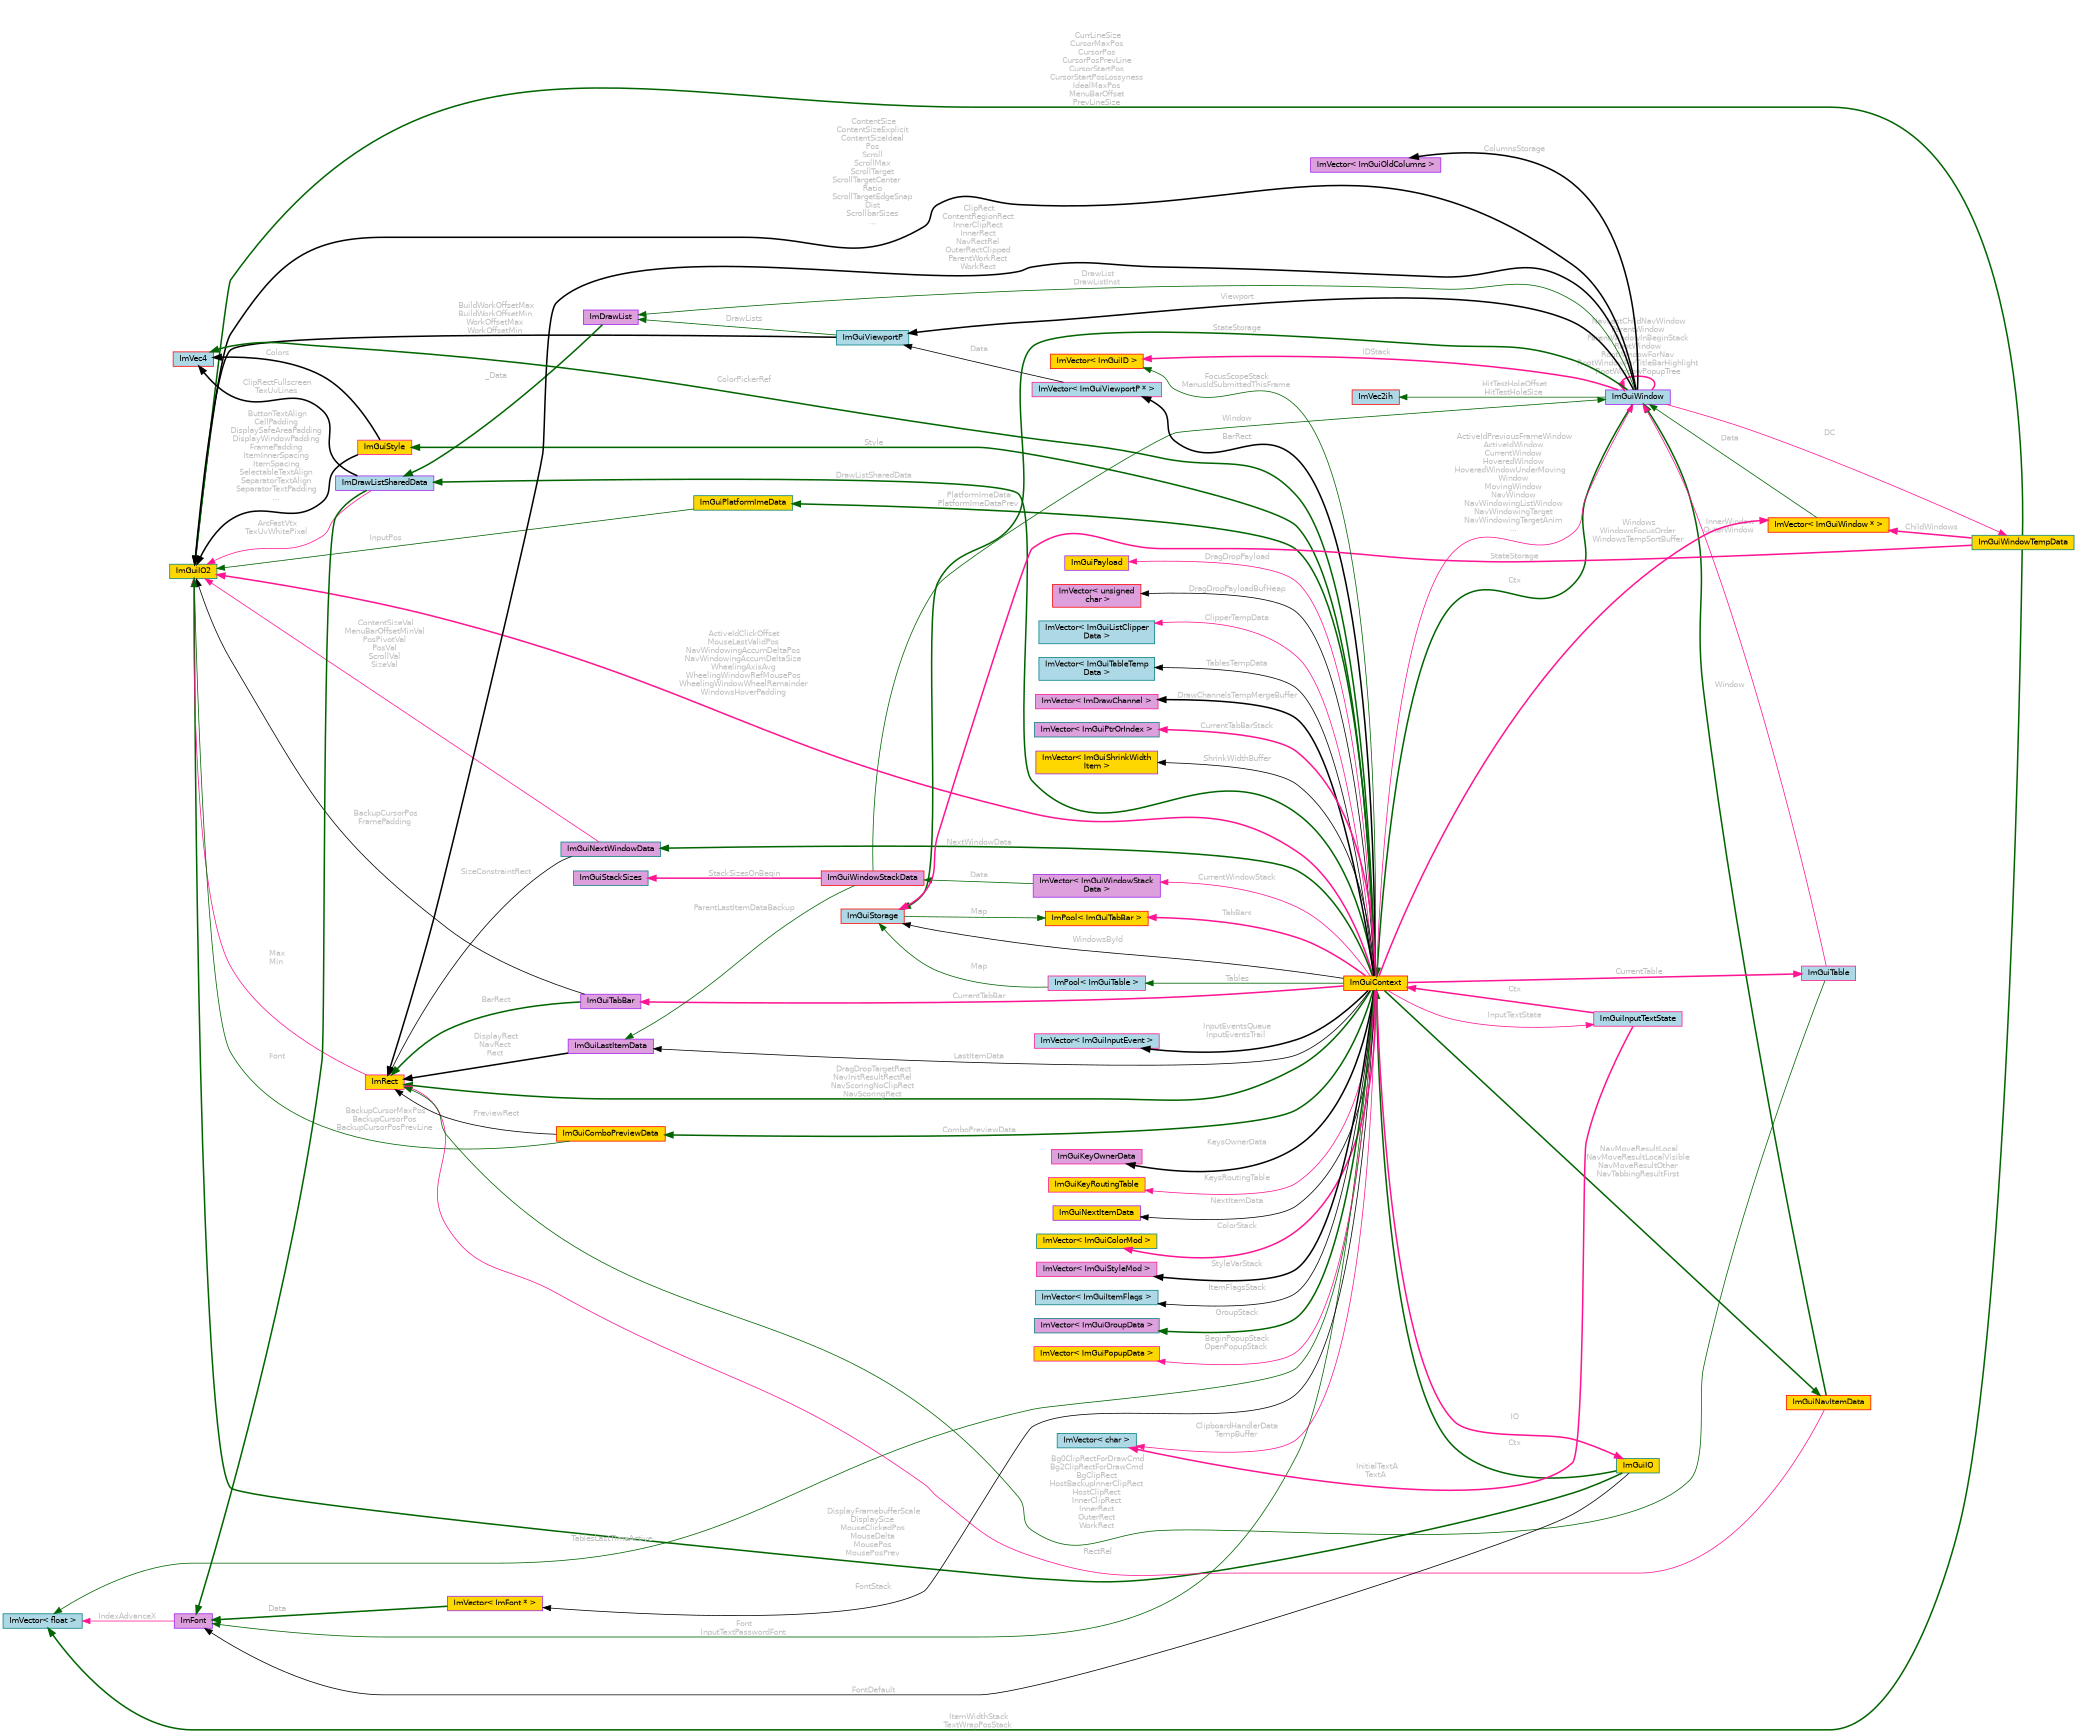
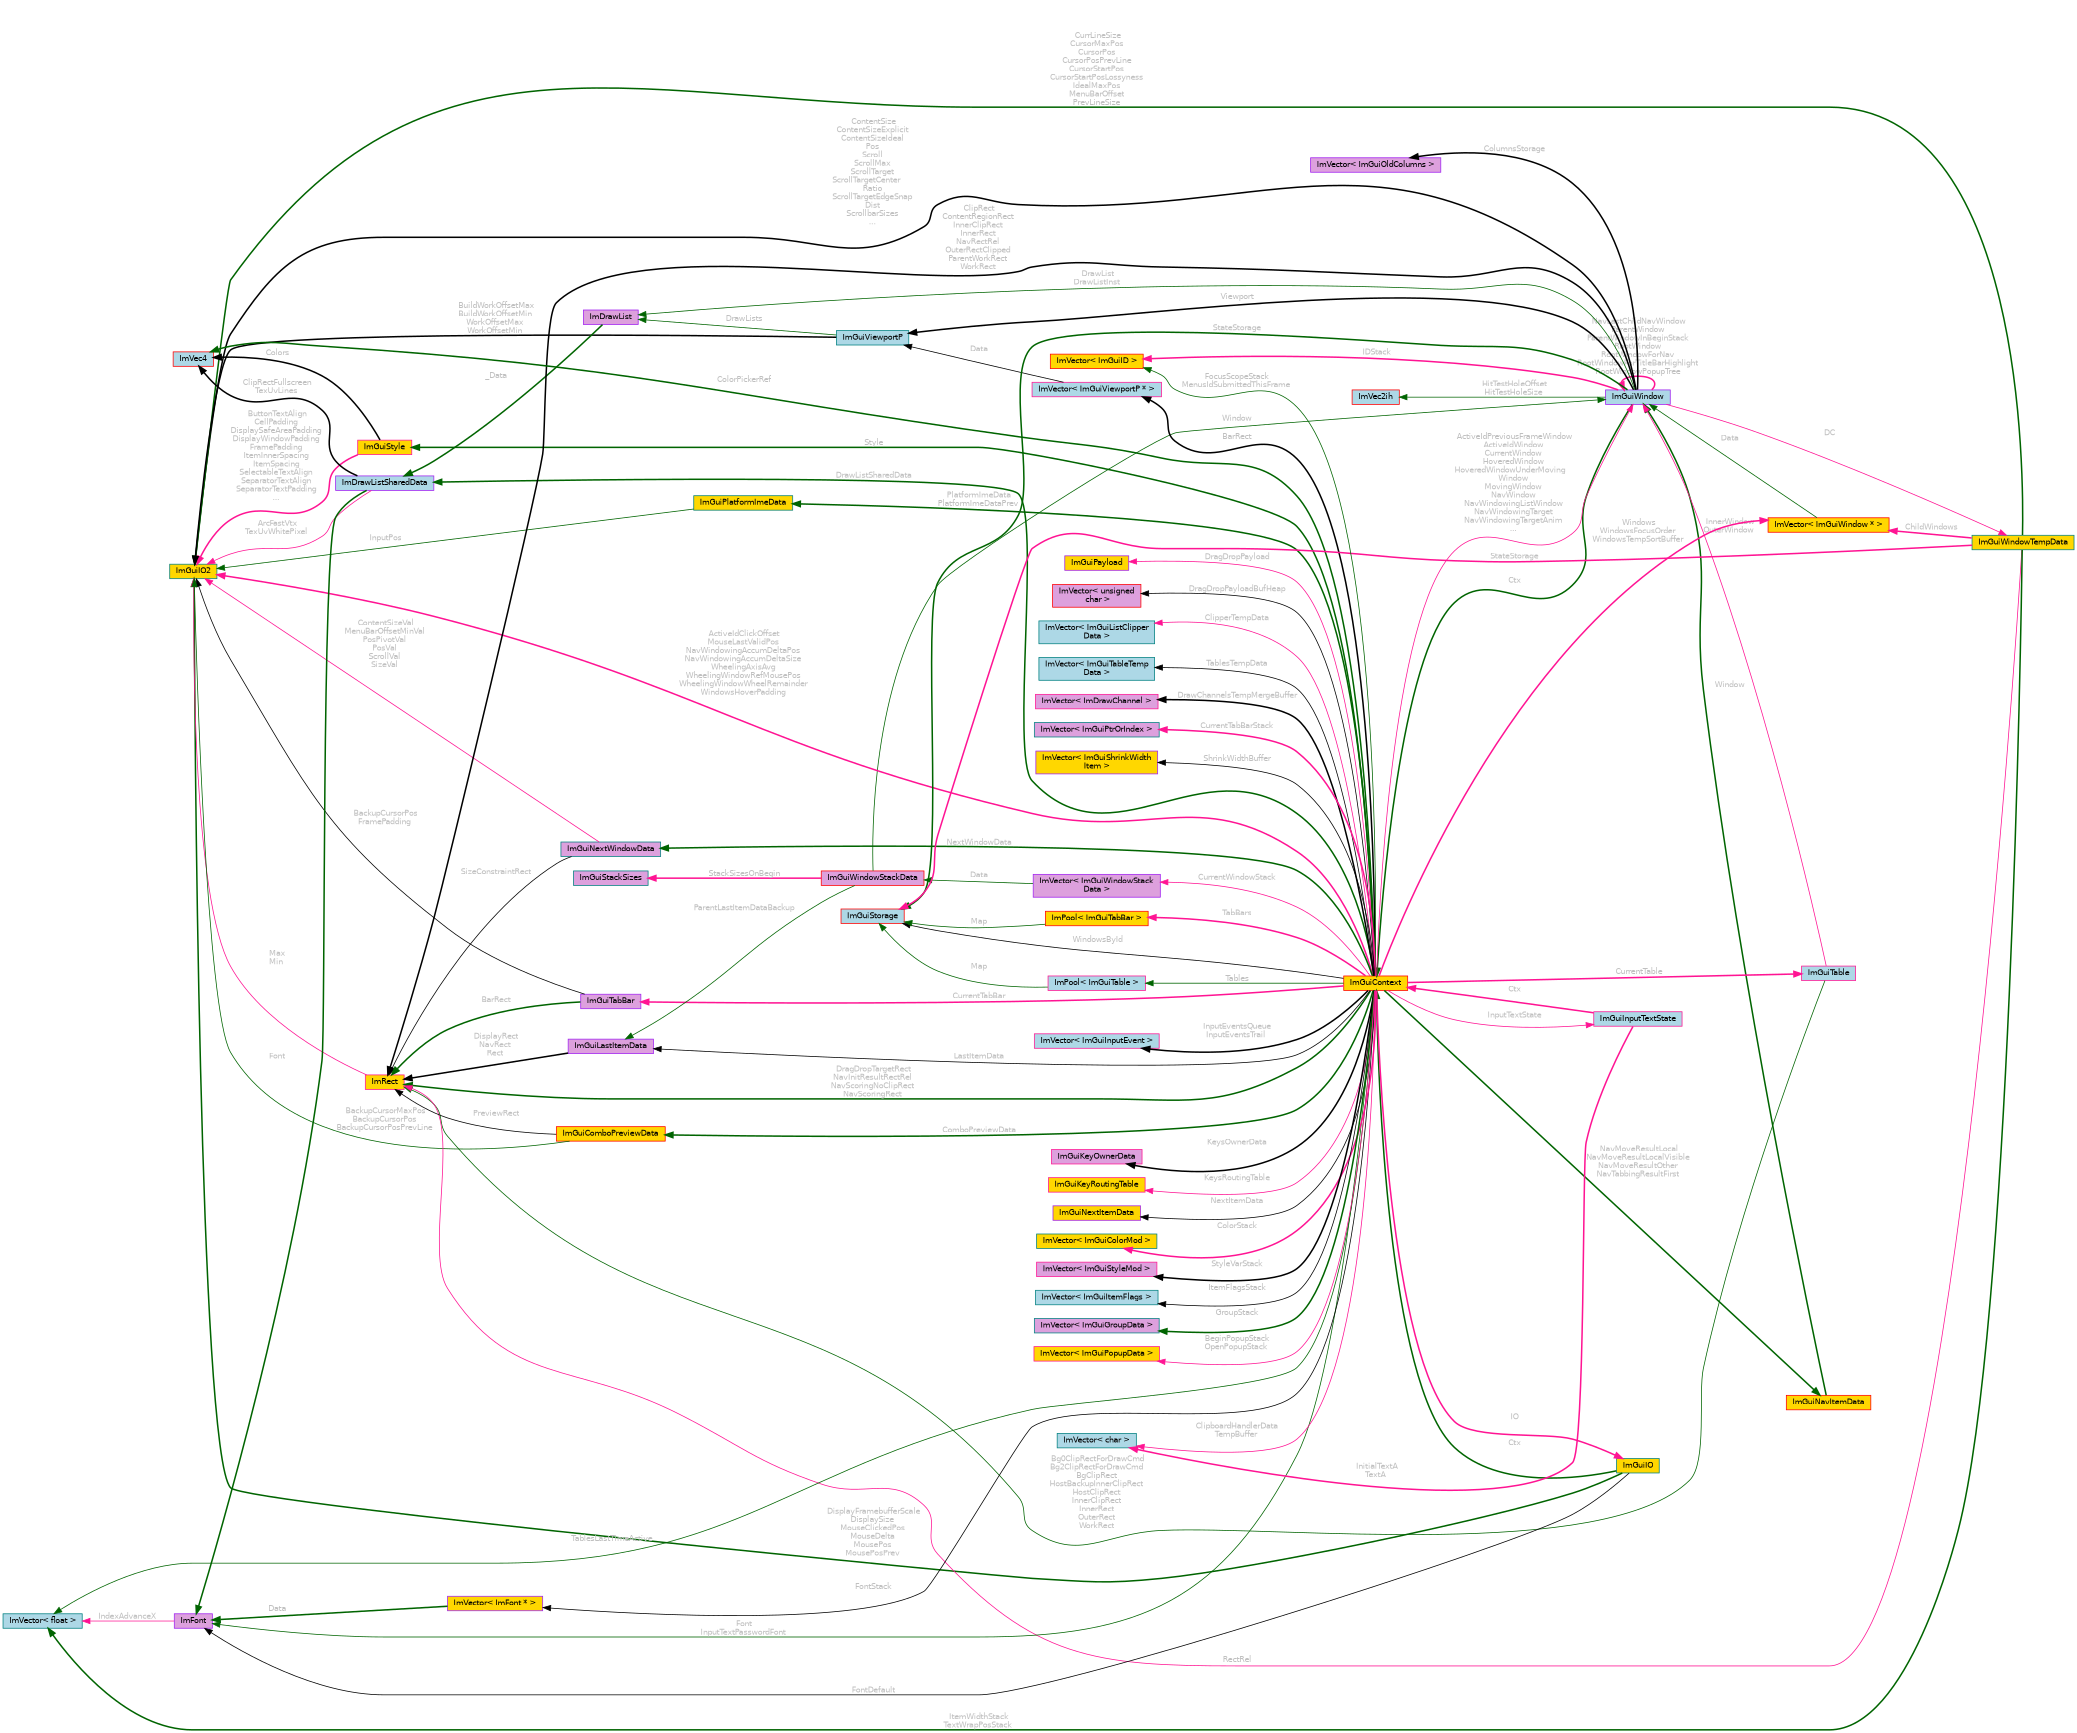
edge "ImGuiStyle" -> "ImGuiIO2": color black -> deeppink
edge "ImGuiStorage" -> "ImPool< ImGuiTabBar >": reversed
edge "ImGuiNavItemData" -> "ImRect": now "ImGuiWindowTempData" -> "ImRect"
